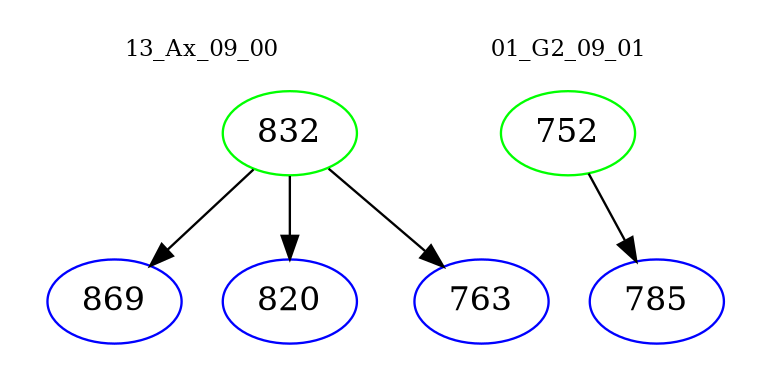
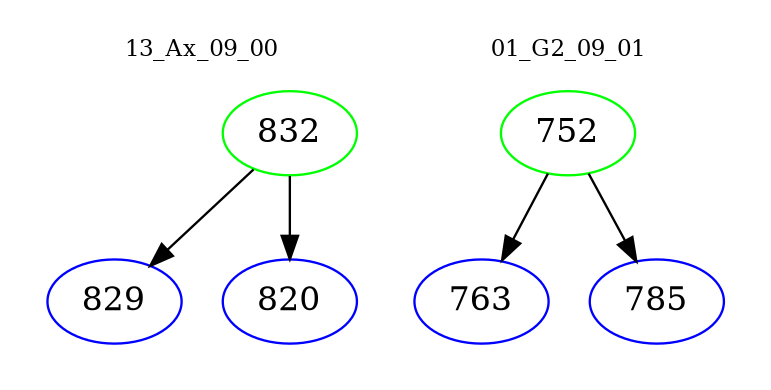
edge "832" -> "763": now "752" -> "763"
node "869": label "869" -> "829"
